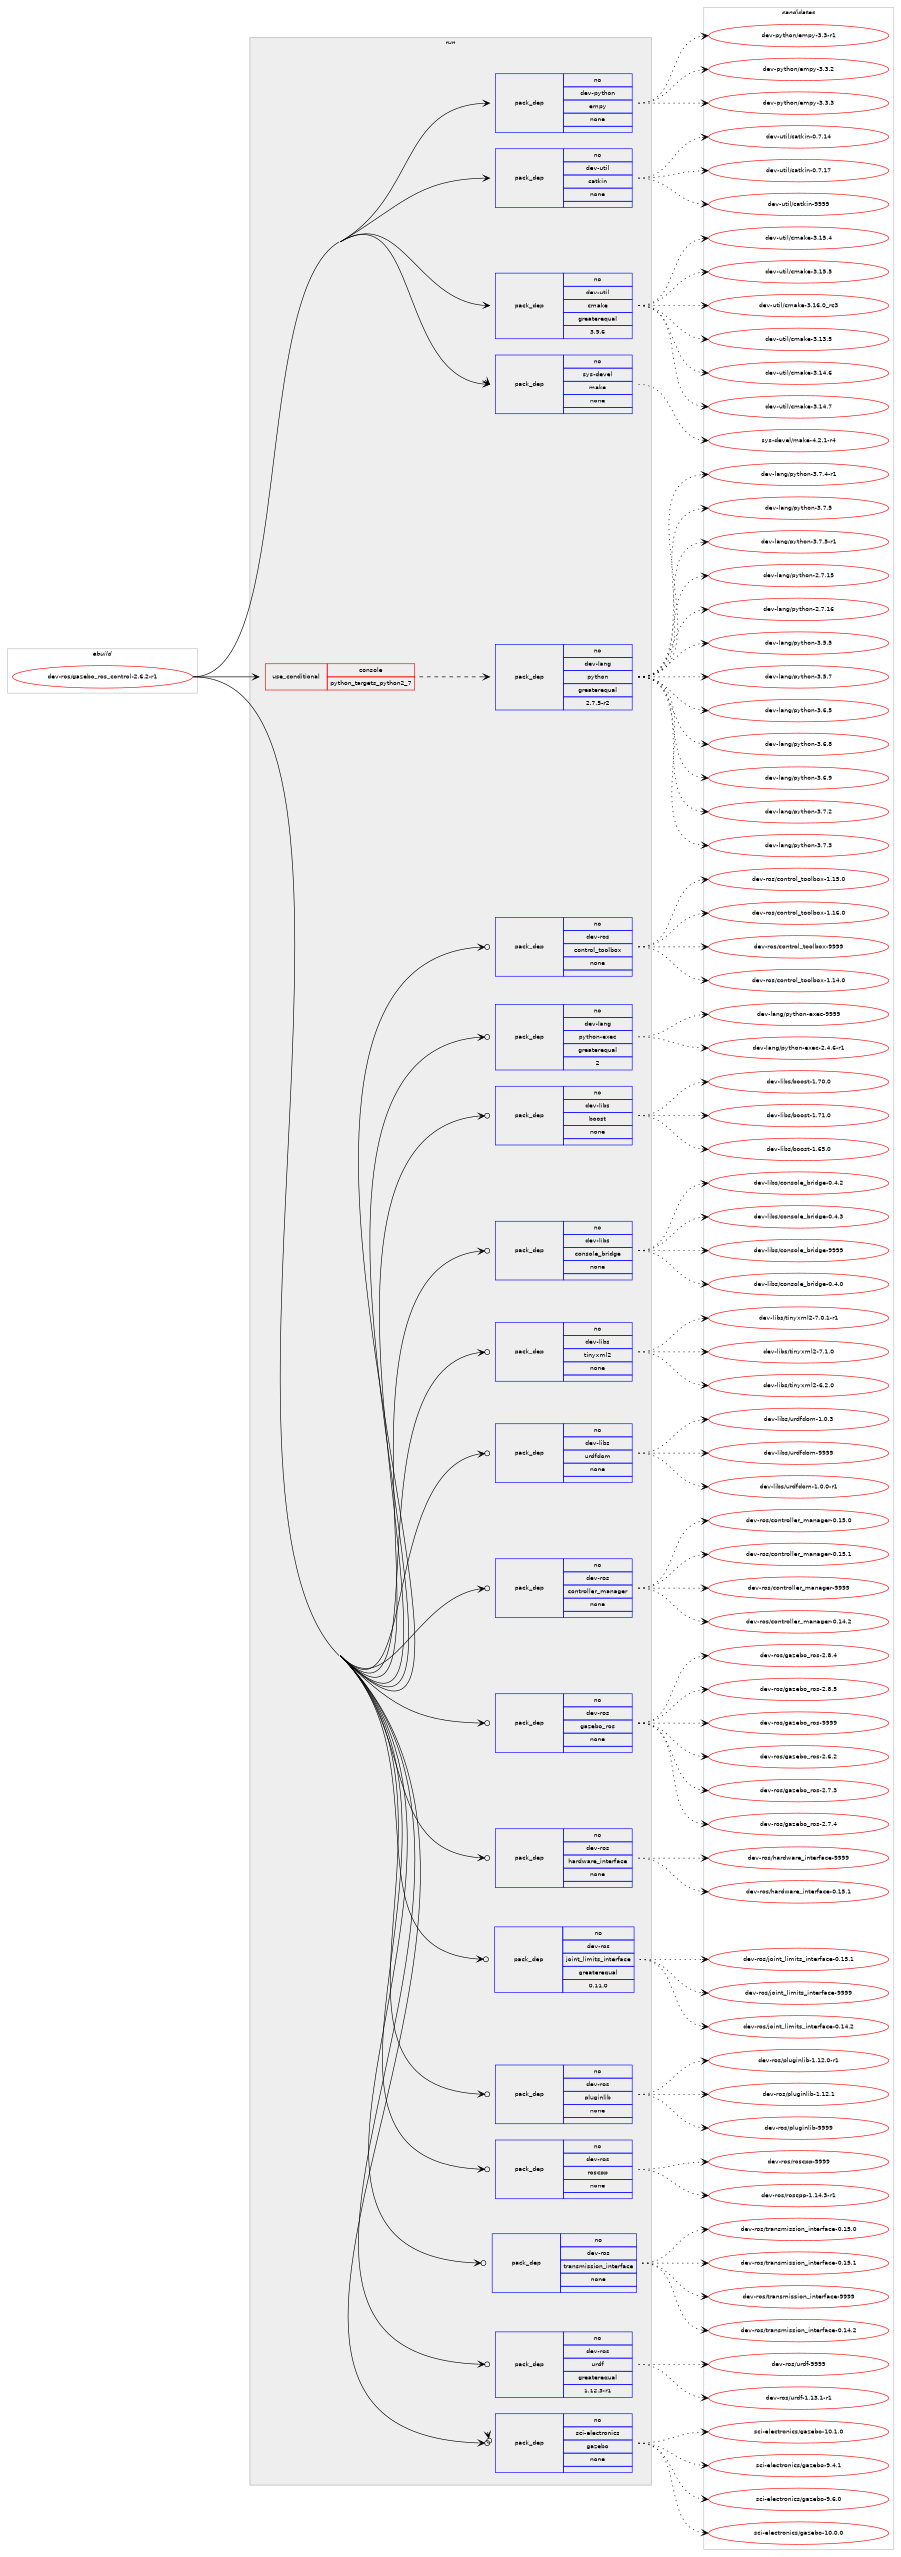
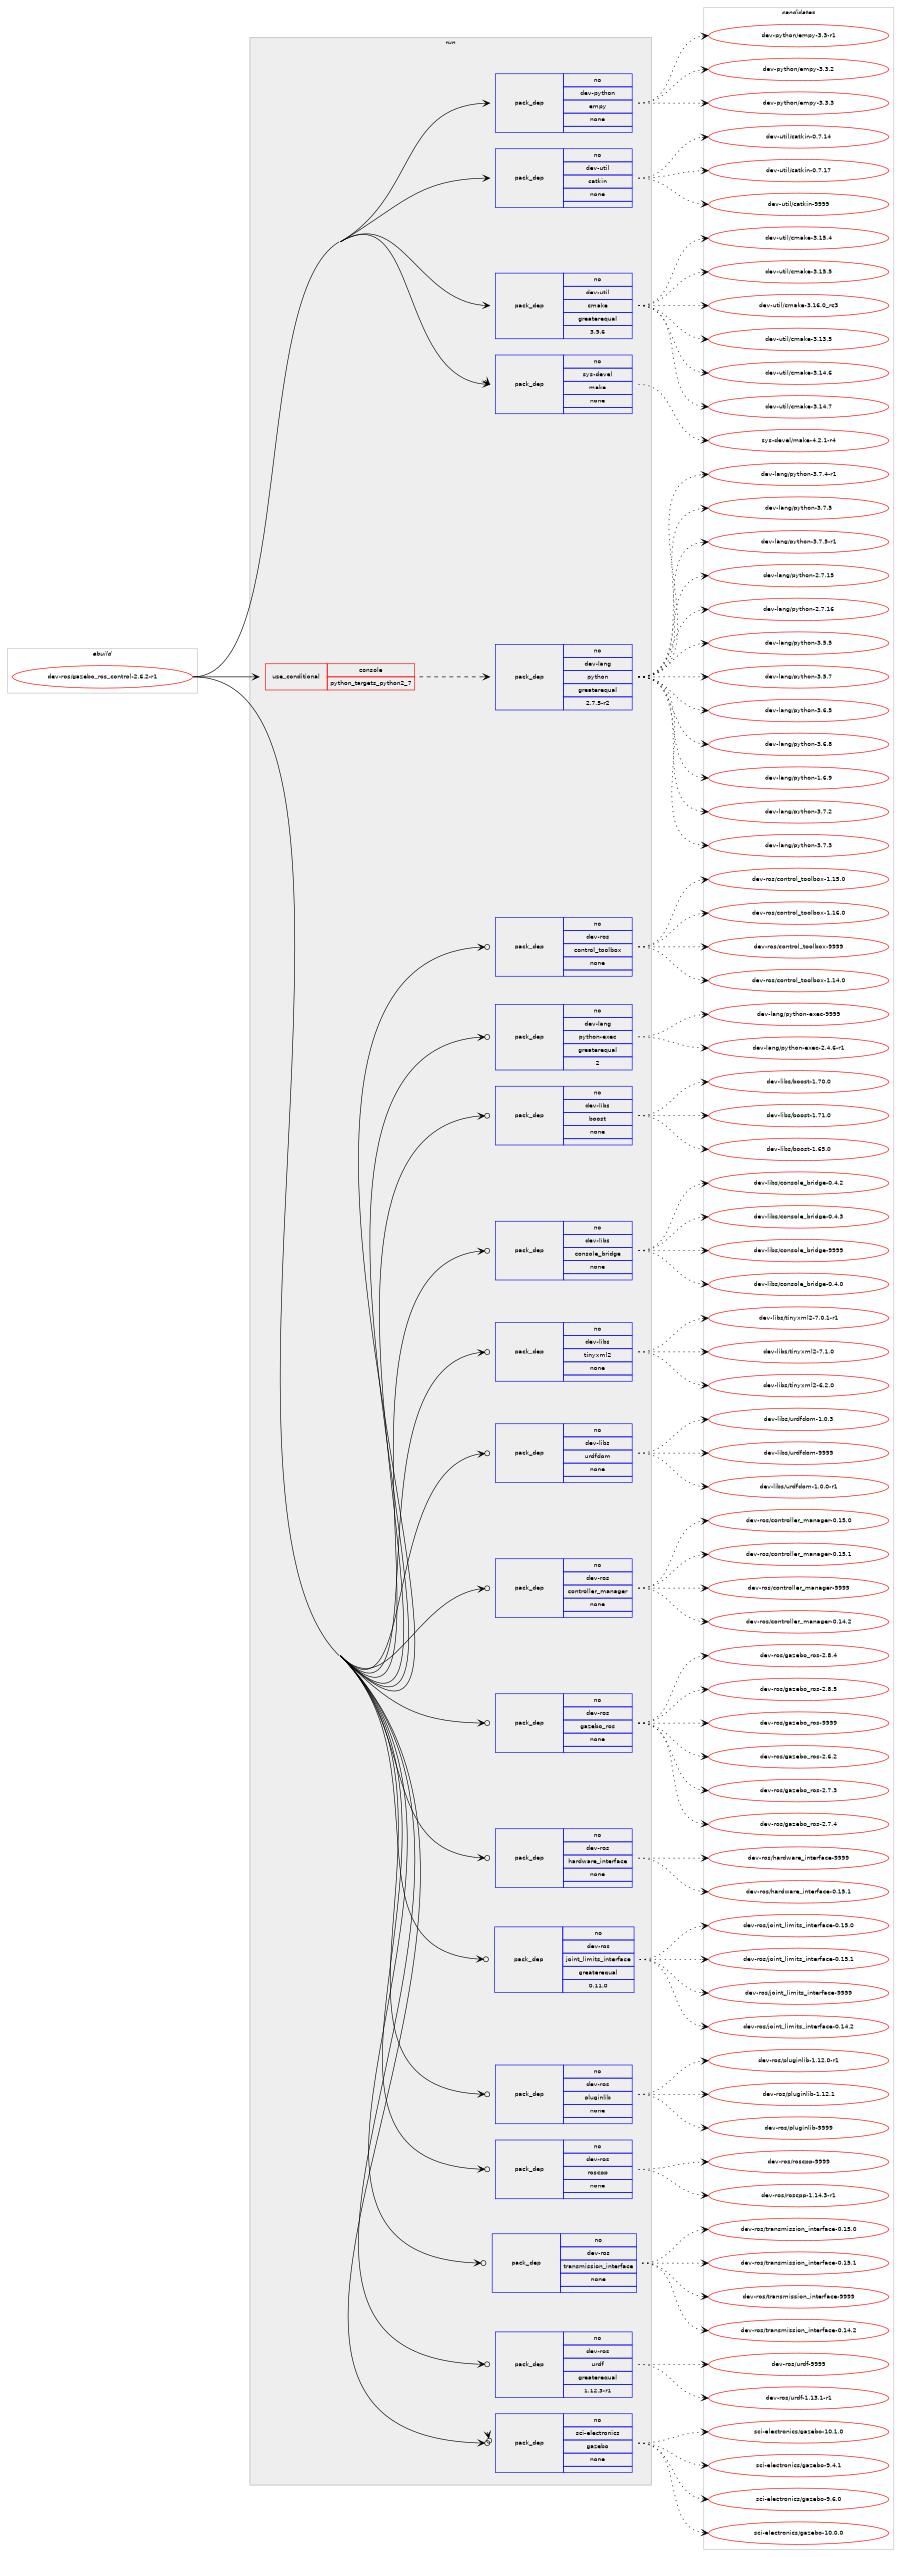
node "dev-lang/python-3.6.9": label "dev-lang/python-3.6.9" -> "dev-lang/python-1.6.9"
node "dev-ros/joint_limits_interface-0.15.0": added
